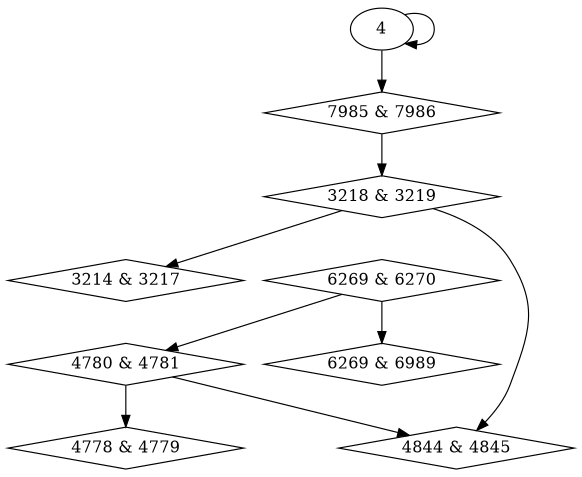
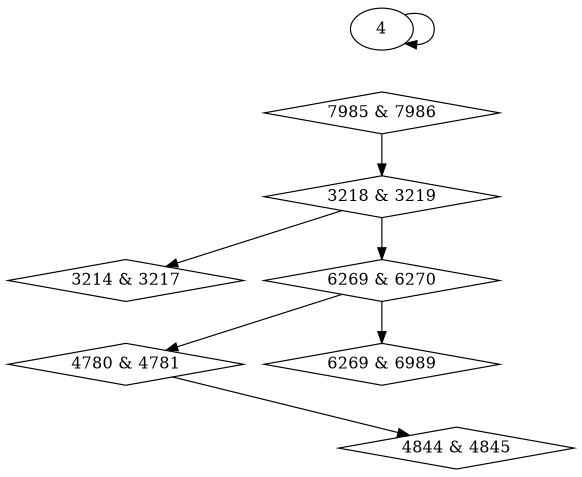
edge "4" -> "7985 & 7986": removed
edge "3218 & 3219" -> "4844 & 4845": now "3218 & 3219" -> "6269 & 6270"
node "4778 & 4779": removed
